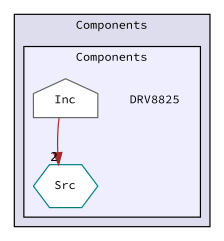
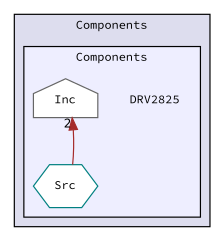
node "DRV8825": label "DRV8825" -> "DRV2825"
edge "Inc" -> "Src": reversed
